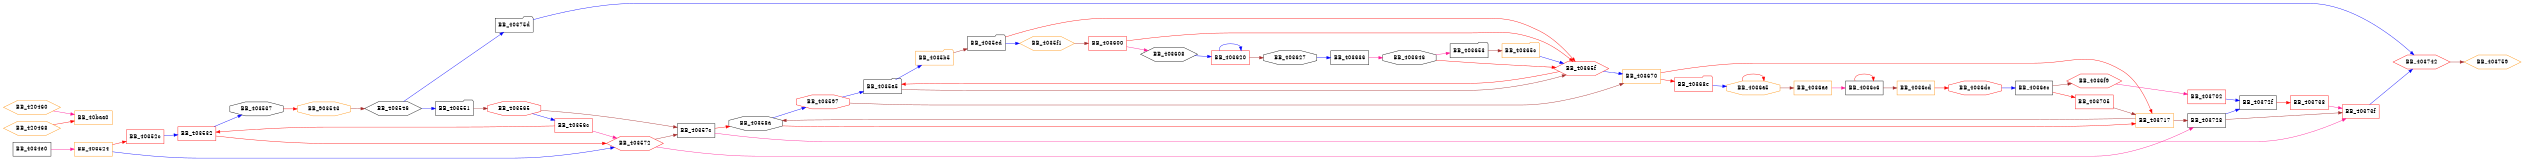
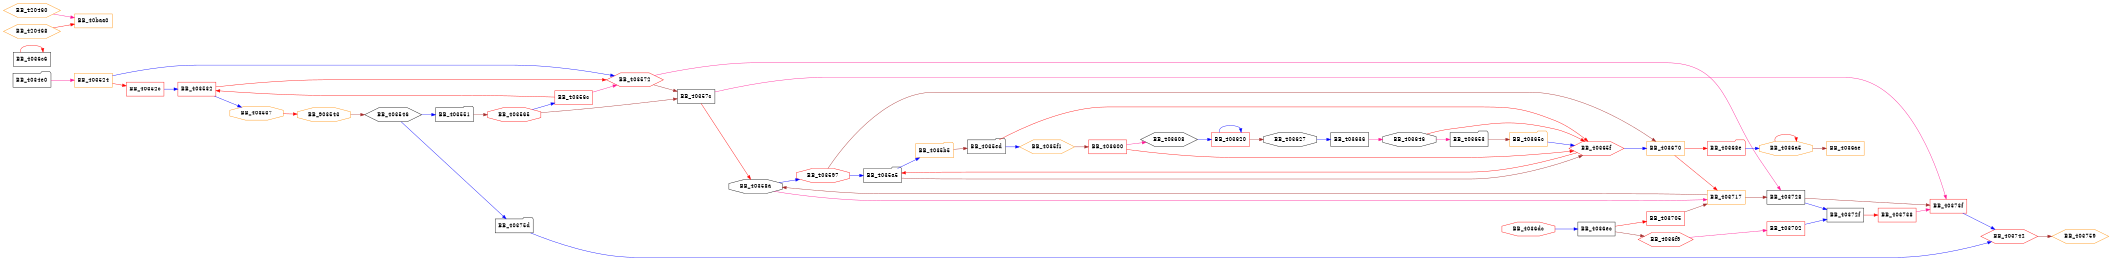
edge "BB_4036ae" -> "BB_4036c6": removed
node "BB_4036cd": removed
node "BB_403537": color black -> darkorange
edge "BB_40358a" -> "BB_403717": color red -> deeppink
node "BB_4034e0": shape box -> folder
